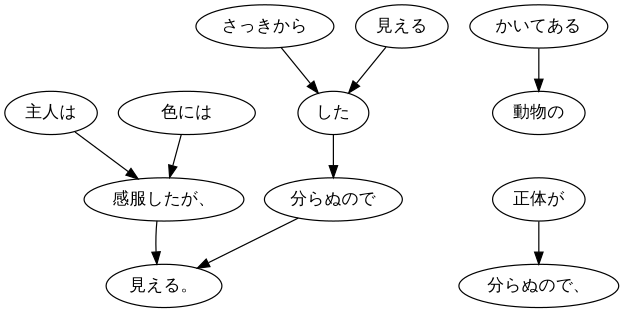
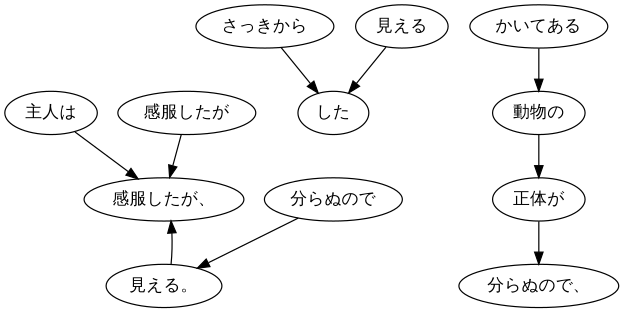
node "色には": label "色には" -> "感服したが"
edge "した" -> "分らぬので": removed
edge "動物の" -> "正体が": added
edge "感服したが、" -> "見える。": reversed
